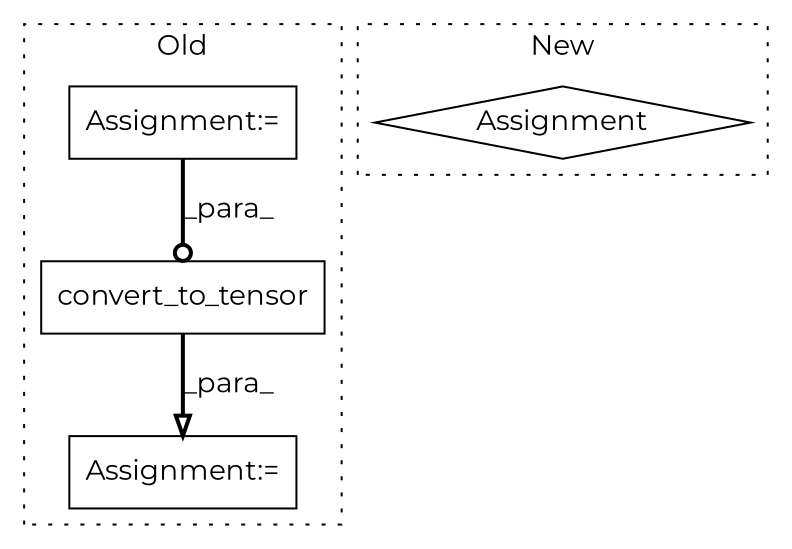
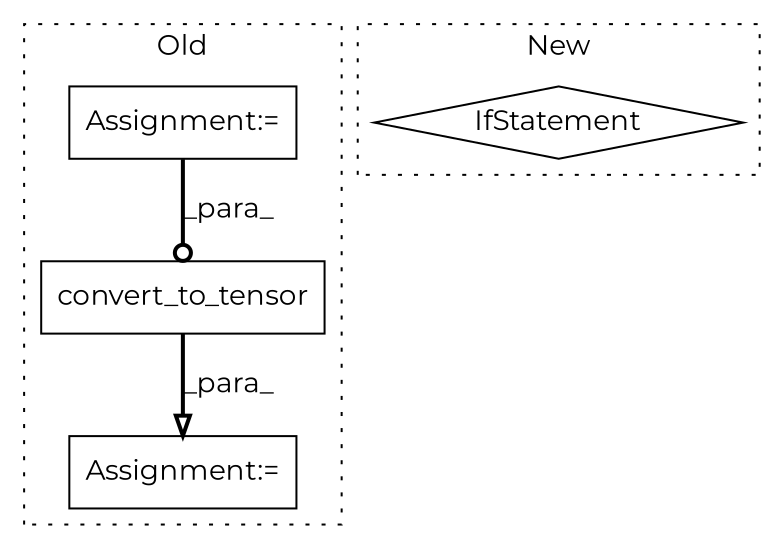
node "Assignment": label "Assignment" -> "IfStatement"
